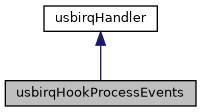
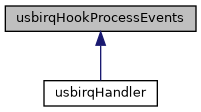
edge "usbirqHookProcessEvents" -> "usbirqHandler": reversed
